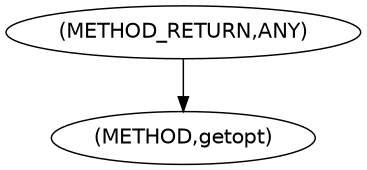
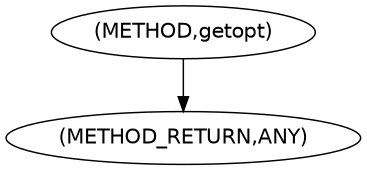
edge "(METHOD_RETURN,ANY)" -> "(METHOD,getopt)": reversed
